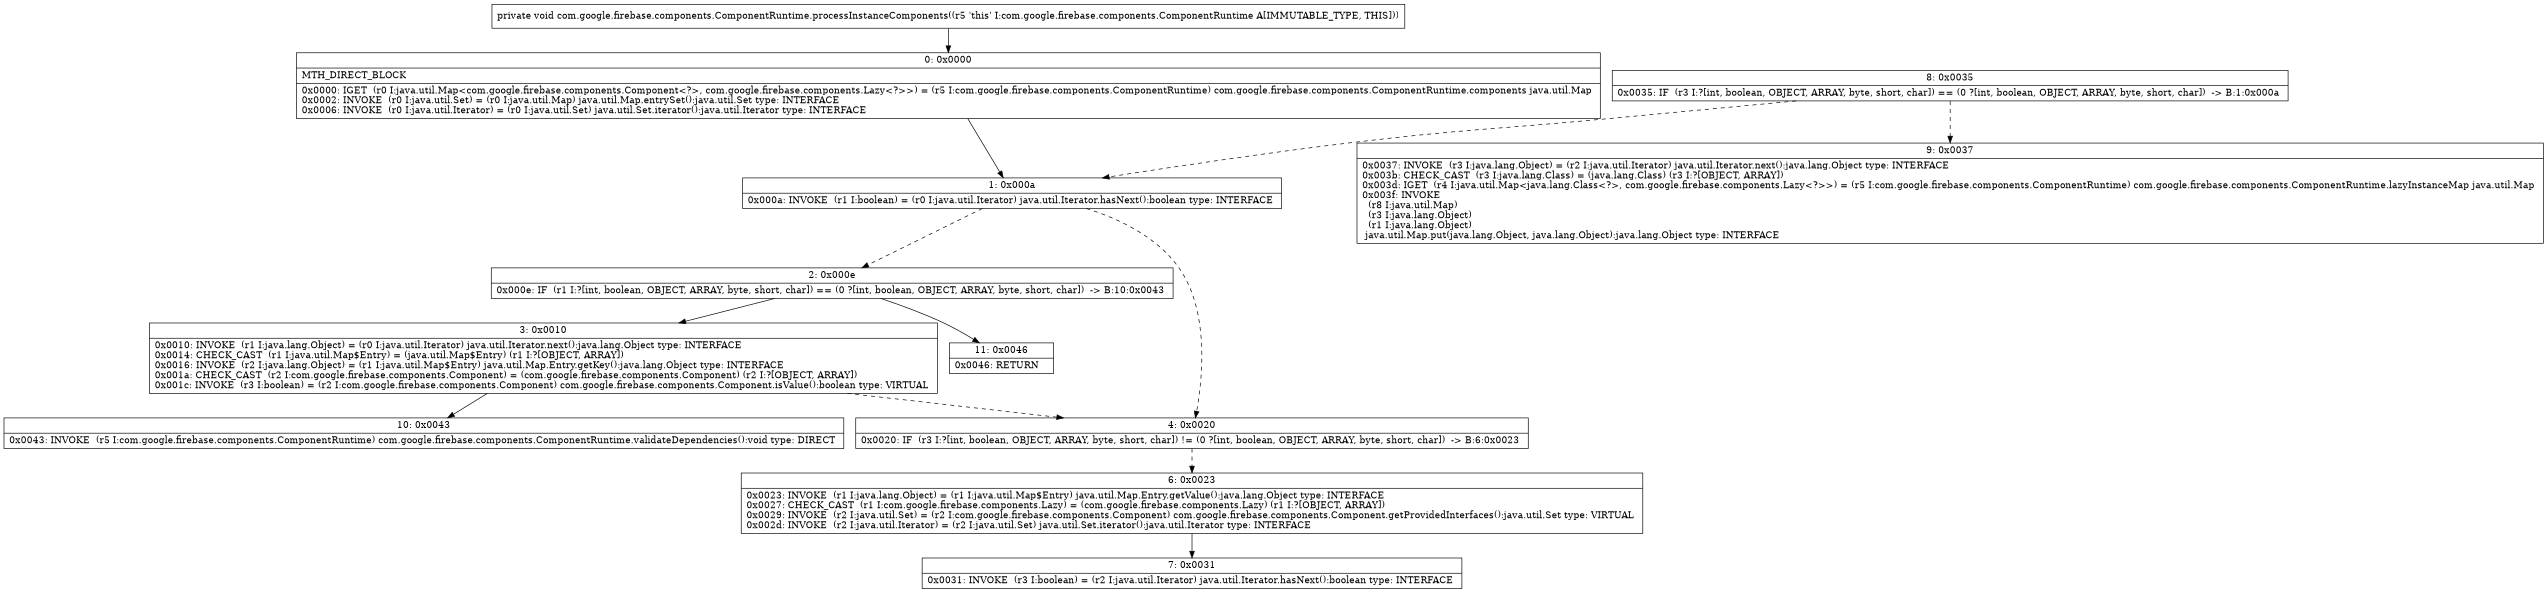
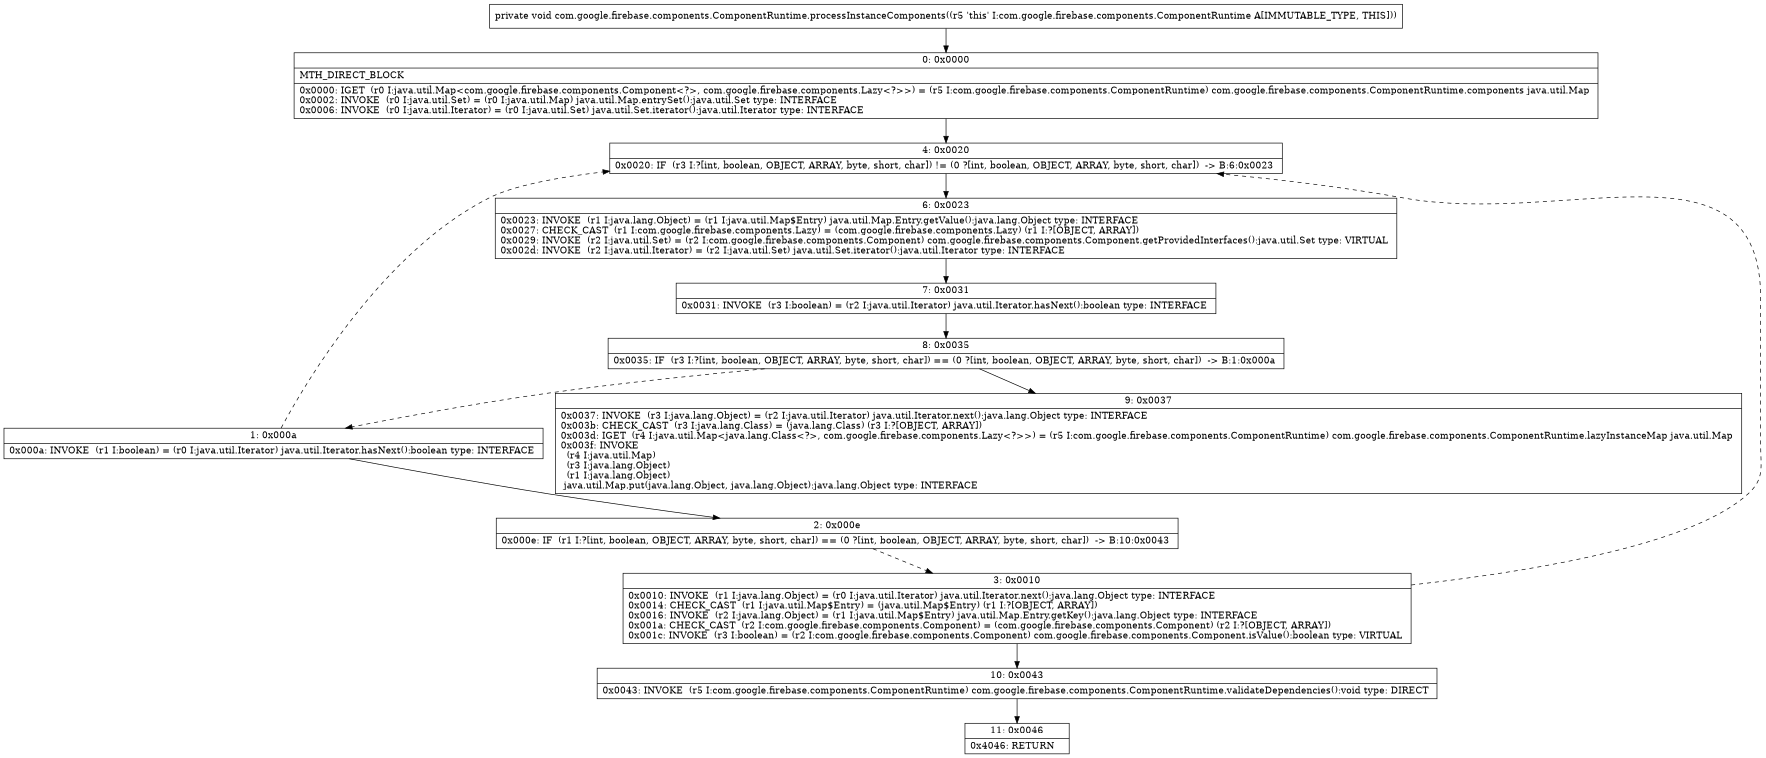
edge "8: 0x0035" -> "9: 0x0037": style dashed -> solid
edge "0: 0x0000" -> "1: 0x000a": now "0: 0x0000" -> "4: 0x0020"
node "9: 0x0037": text "(r8 I:java.util.Map)" -> "(r4 I:java.util.Map)"
edge "1: 0x000a" -> "2: 0x000e": style dashed -> solid
edge "2: 0x000e" -> "3: 0x0010": style solid -> dashed
edge "2: 0x000e" -> "11: 0x0046": now "10: 0x0043" -> "11: 0x0046"
edge "7: 0x0031" -> "8: 0x0035": added
node "11: 0x0046": text "0x0046: RETURN" -> "0x4046: RETURN"
edge "4: 0x0020" -> "6: 0x0023": style dashed -> solid
